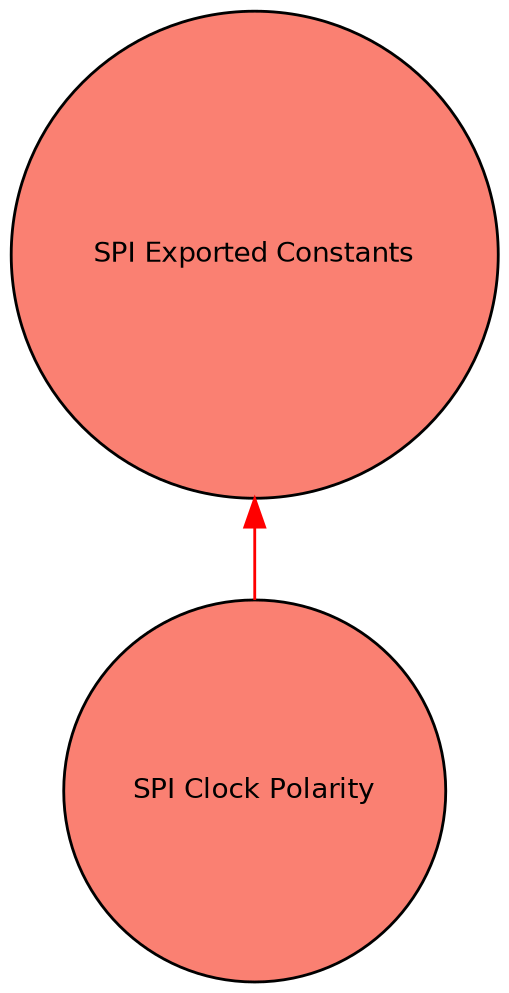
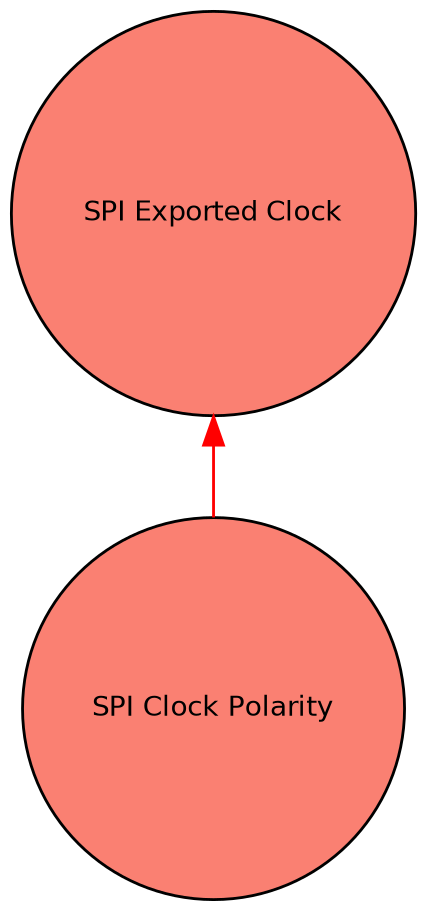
node "SPI Exported Constants": label "SPI Exported Constants" -> "SPI Exported Clock"
